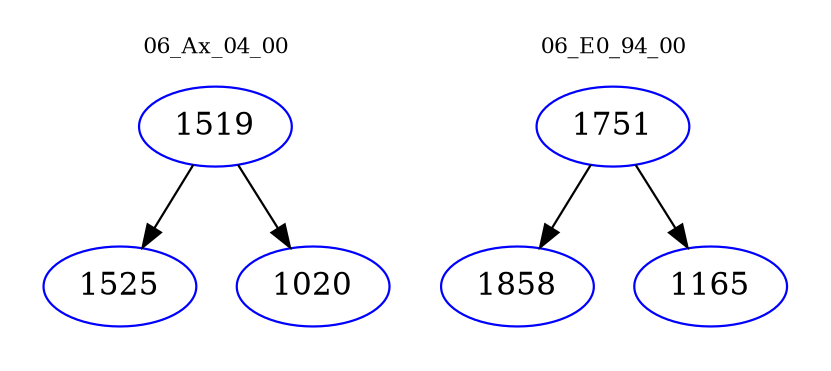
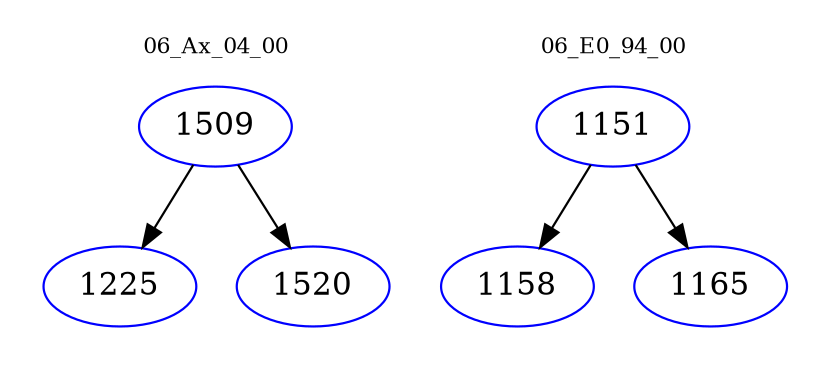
node "1519": label "1519" -> "1509"
node "1751": label "1751" -> "1151"
node "1525": label "1525" -> "1225"
node "1020": label "1020" -> "1520"
node "1858": label "1858" -> "1158"
